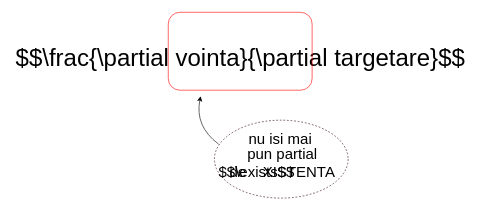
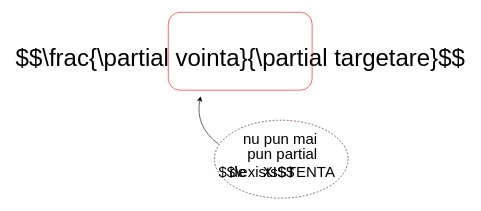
node "nu isi mai": label "nu isi mai" -> "nu pun mai"
